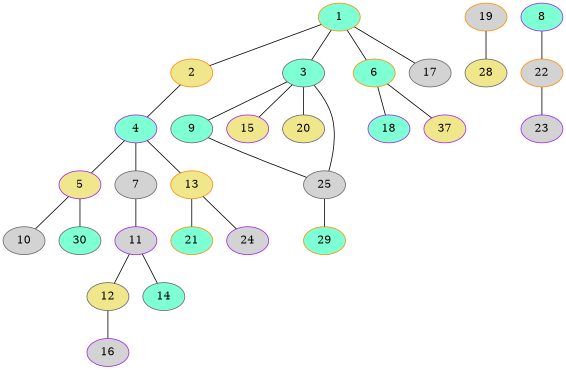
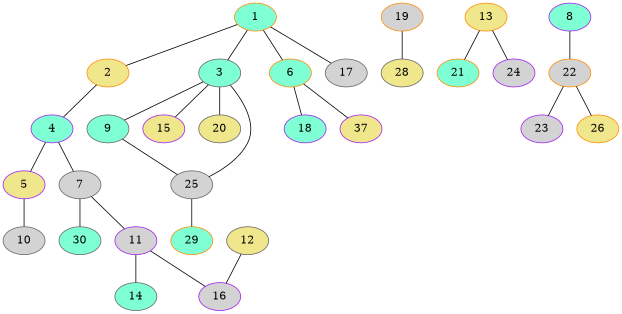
node "26": added
edge "4" -- "13": removed
edge "5" -- "30": now "7" -- "30"
edge "11" -- "12": now "11" -- "16"
